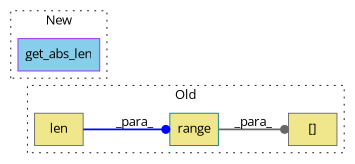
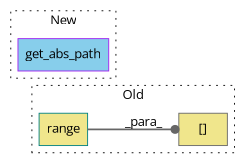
node "get_abs_len": label "get_abs_len" -> "get_abs_path"
node "len": removed
